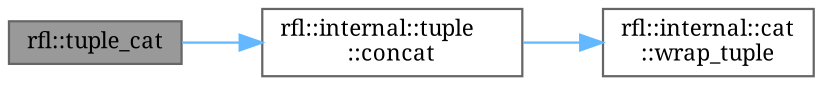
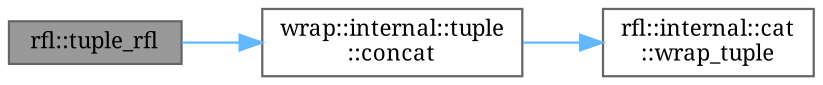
node "rfl::tuple_cat": label "rfl::tuple_cat" -> "rfl::tuple_rfl"
node "rfl::internal::tuple ::concat": label "rfl::internal::tuple ::concat" -> "wrap::internal::tuple ::concat"
